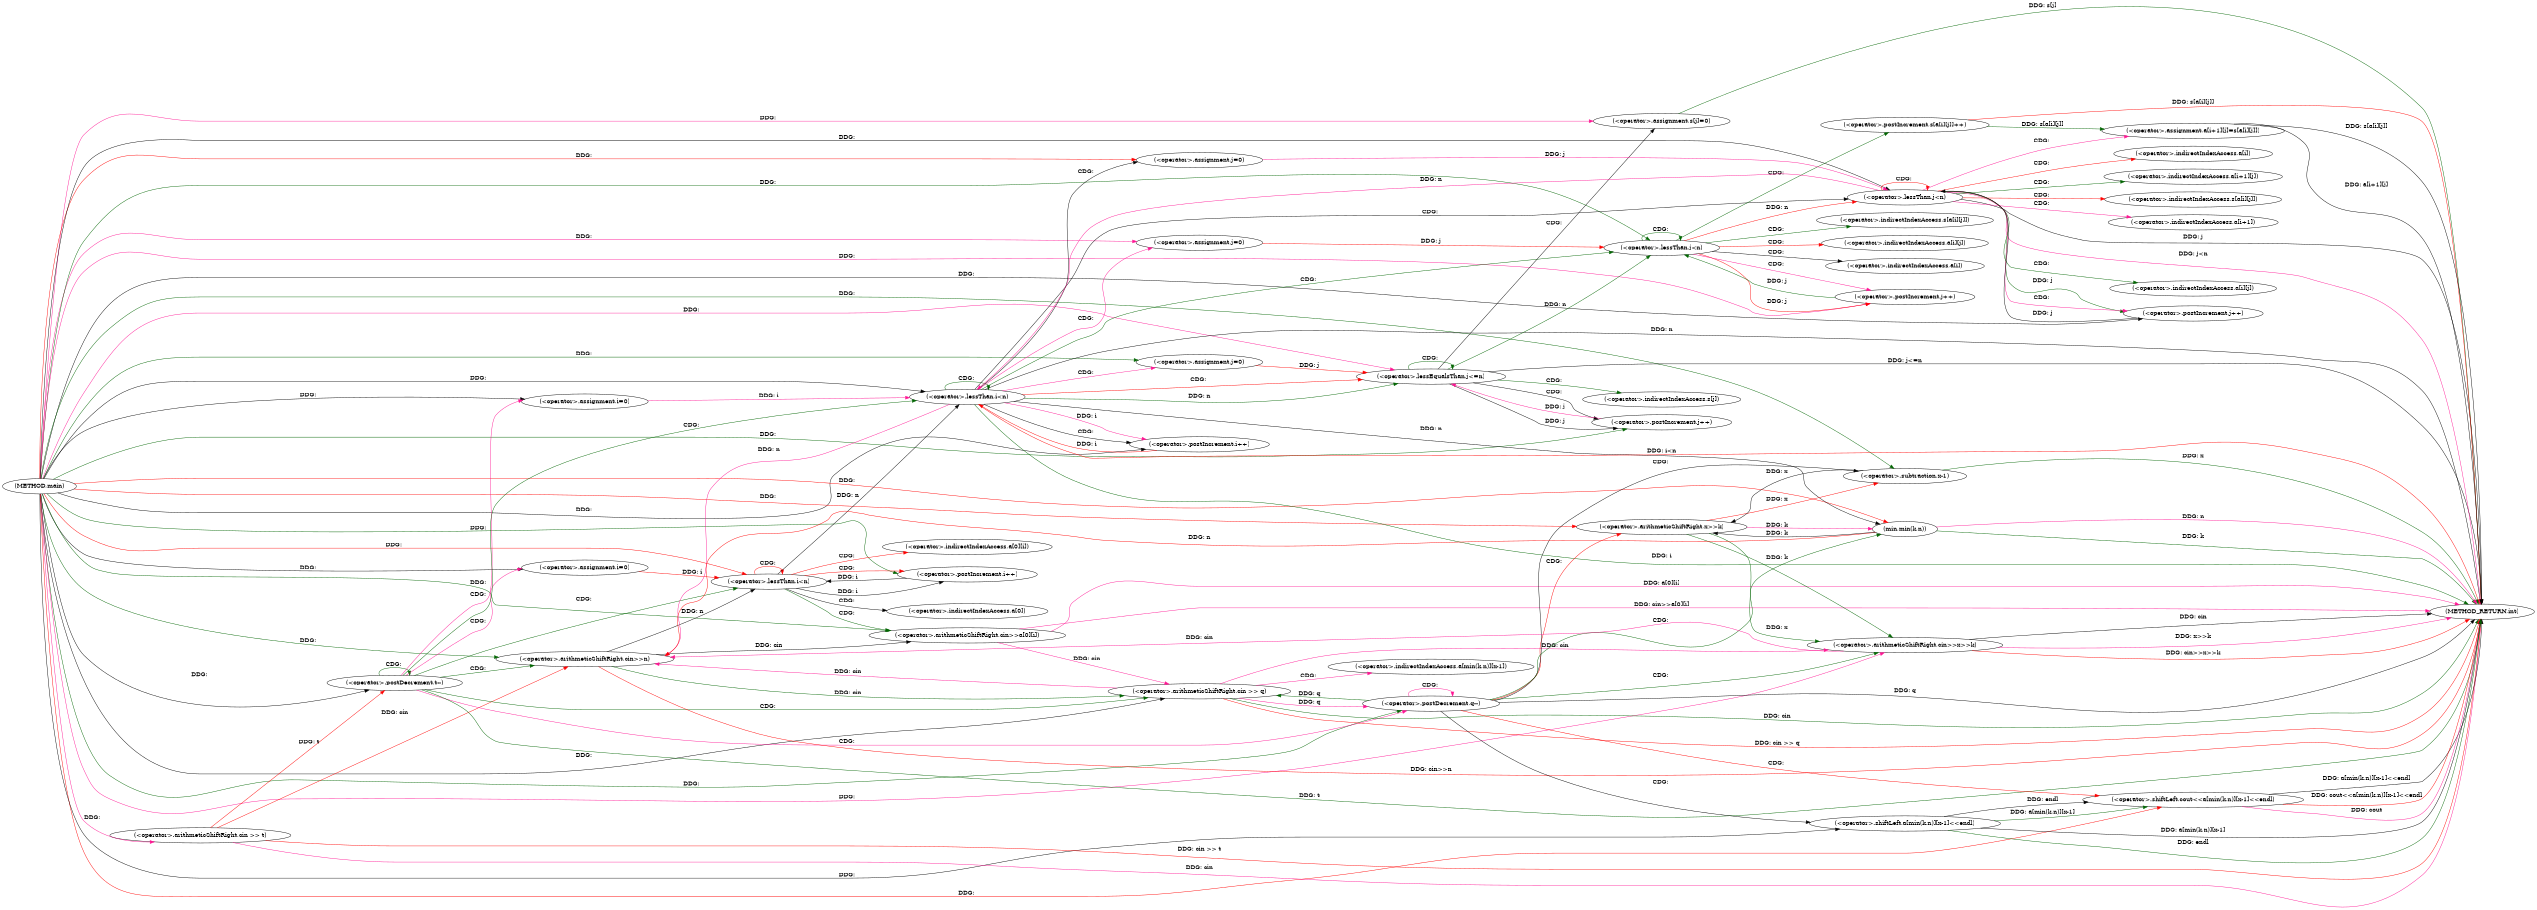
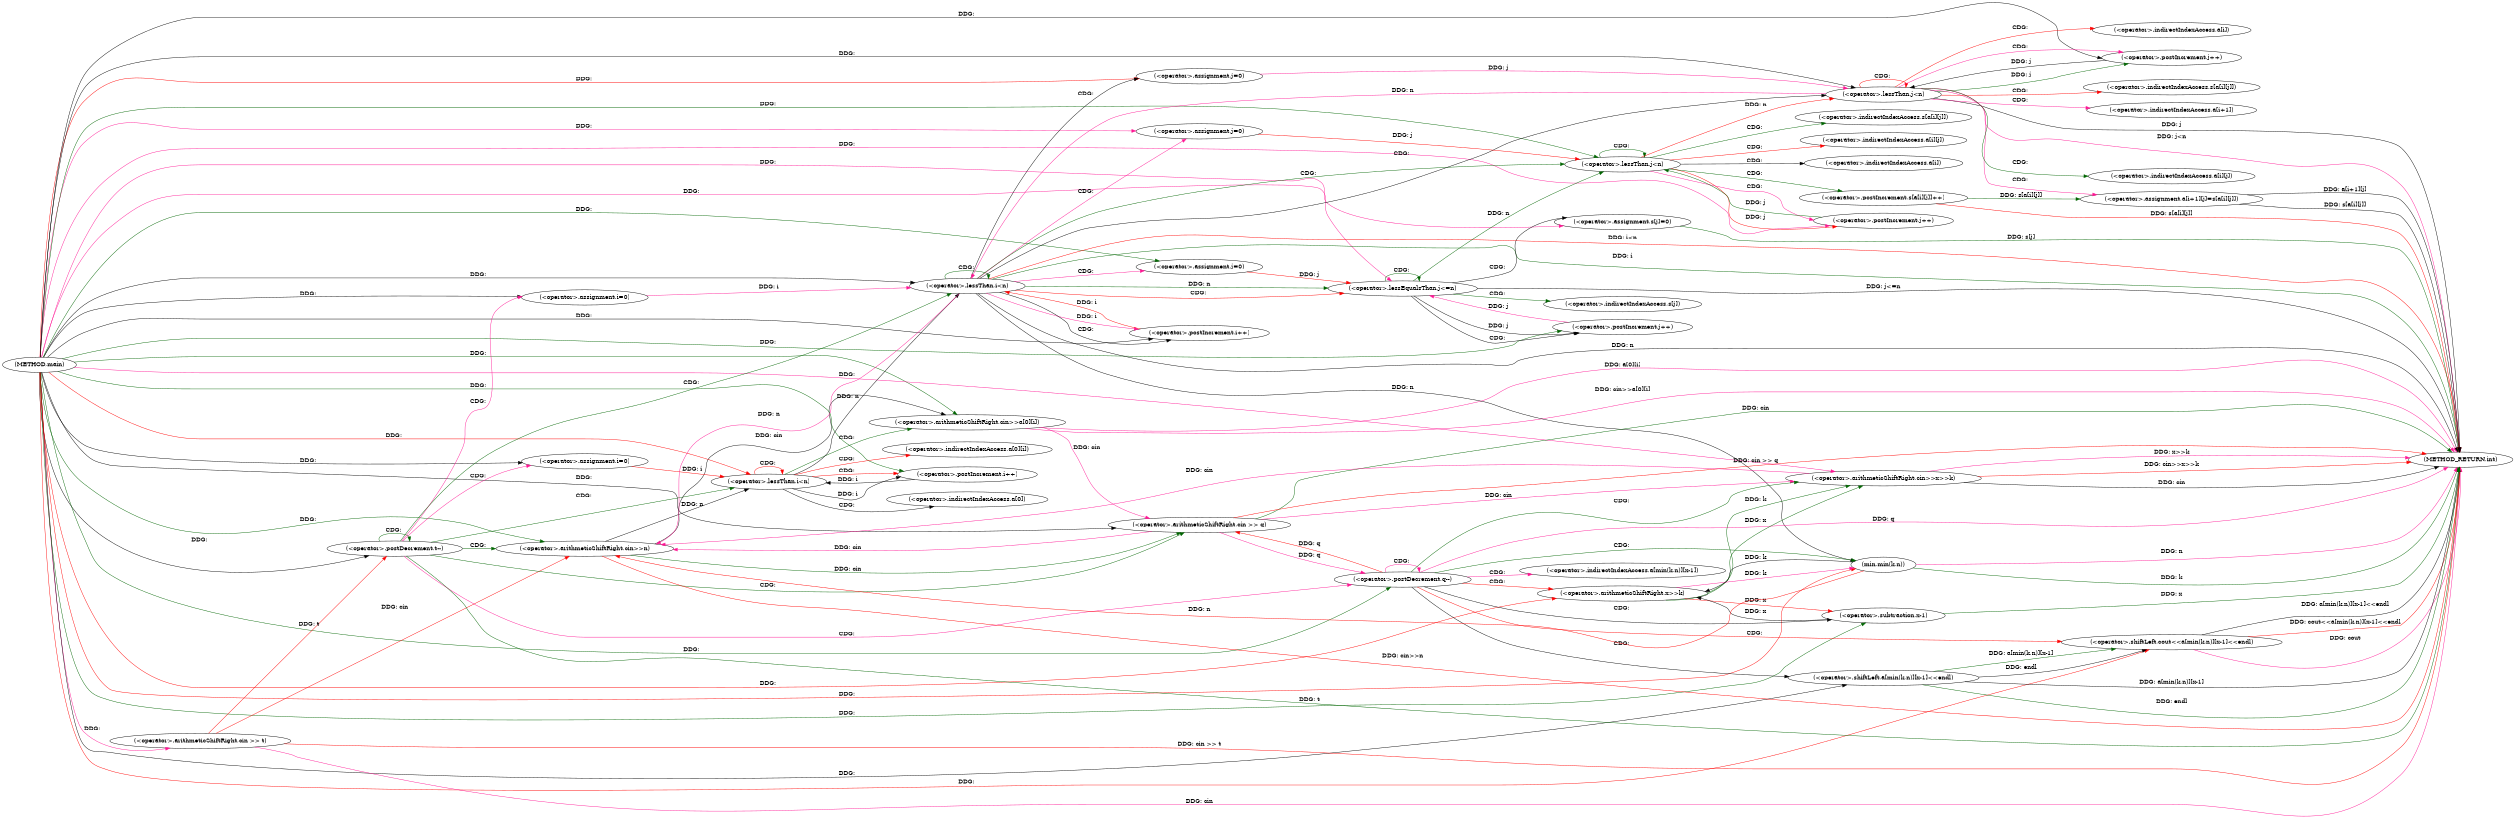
node "(<operator>.indirectIndexAccess,a[i+1][j])": removed
edge "(<operator>.arithmeticShiftRight,cin >> q)" -> "(<operator>.indirectIndexAccess,a[min(k,n)][x-1])": now "(<operator>.postDecrement,q--)" -> "(<operator>.indirectIndexAccess,a[min(k,n)][x-1])"
edge "(<operator>.postDecrement,q--)" -> "(<operator>.arithmeticShiftRight,cin >> q)": color darkgreen -> red
edge "(<operator>.postDecrement,q--)" -> "(METHOD_RETURN,int)": color black -> deeppink
